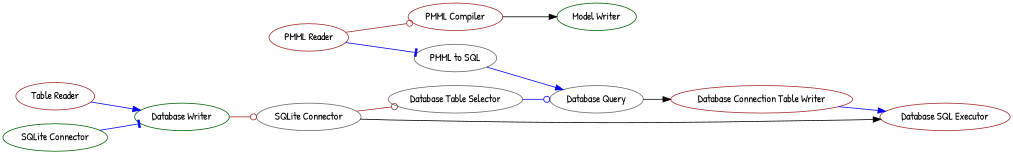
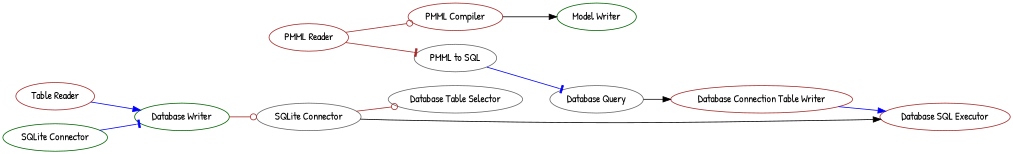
edge "PMML Reader" -> "PMML to SQL": color blue -> brown
edge "PMML to SQL" -> "Database Query": arrowhead normal -> tee
edge "Database Table Selector" -> "Database Query": removed
